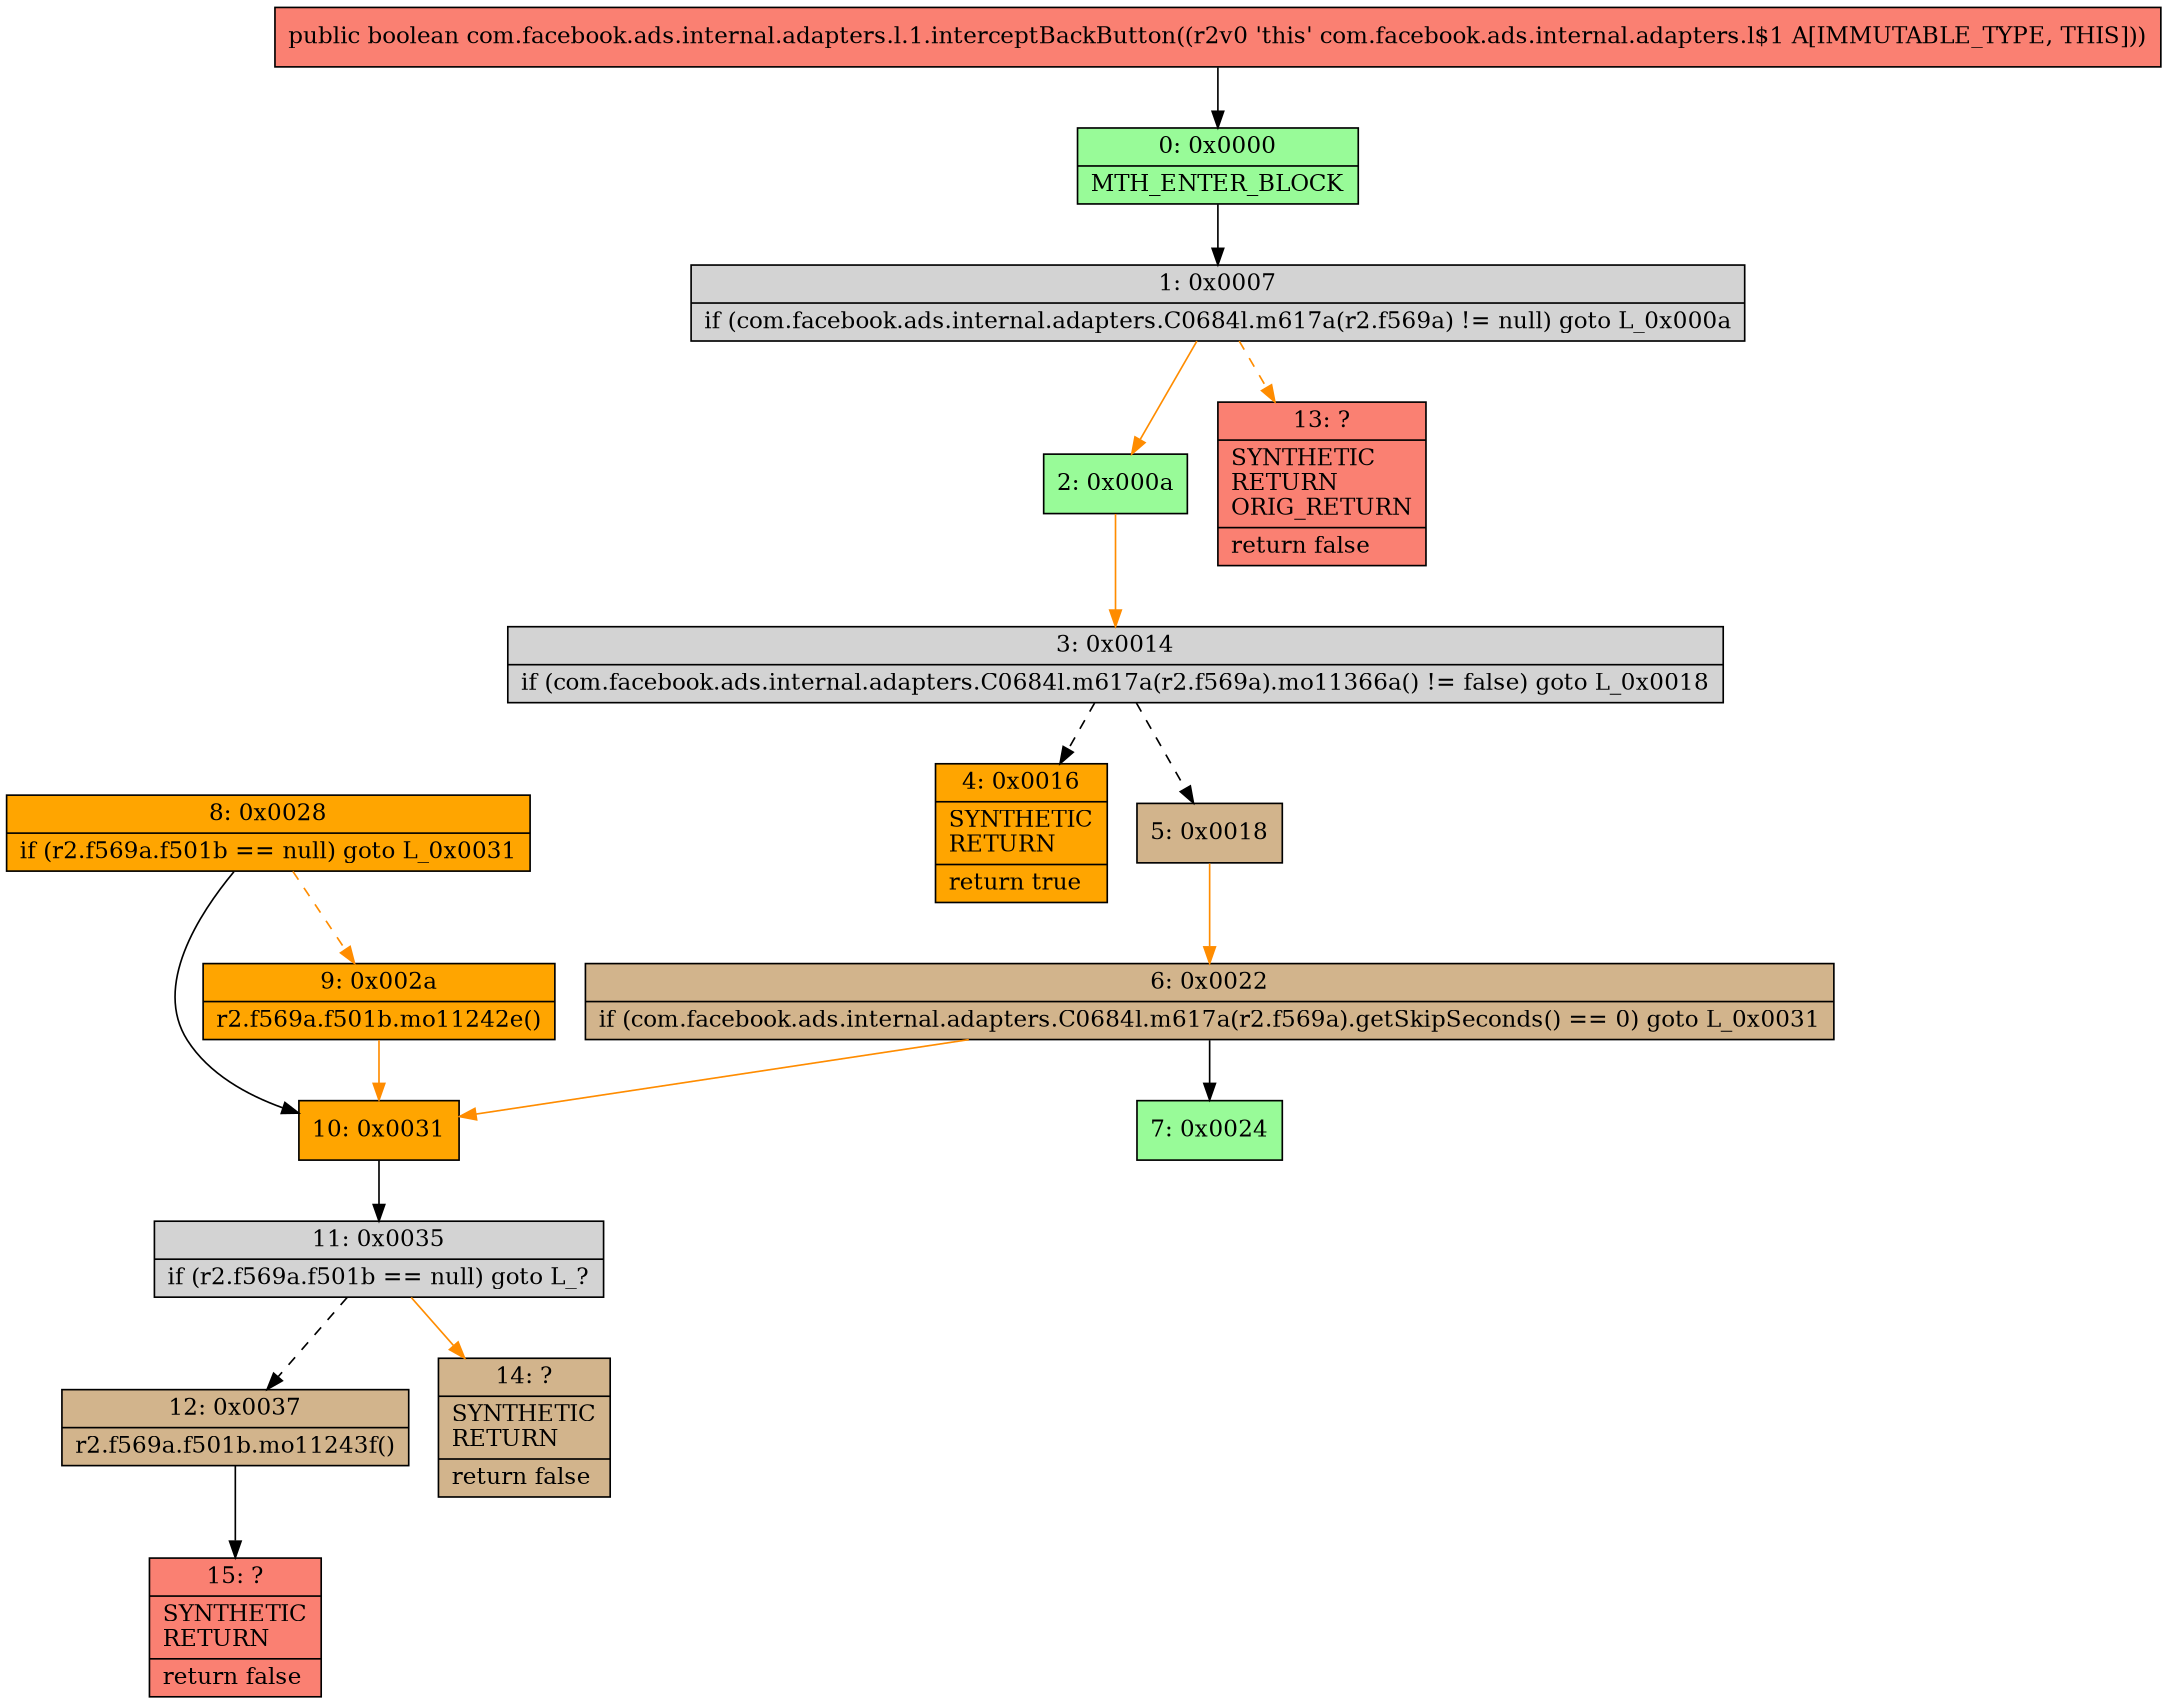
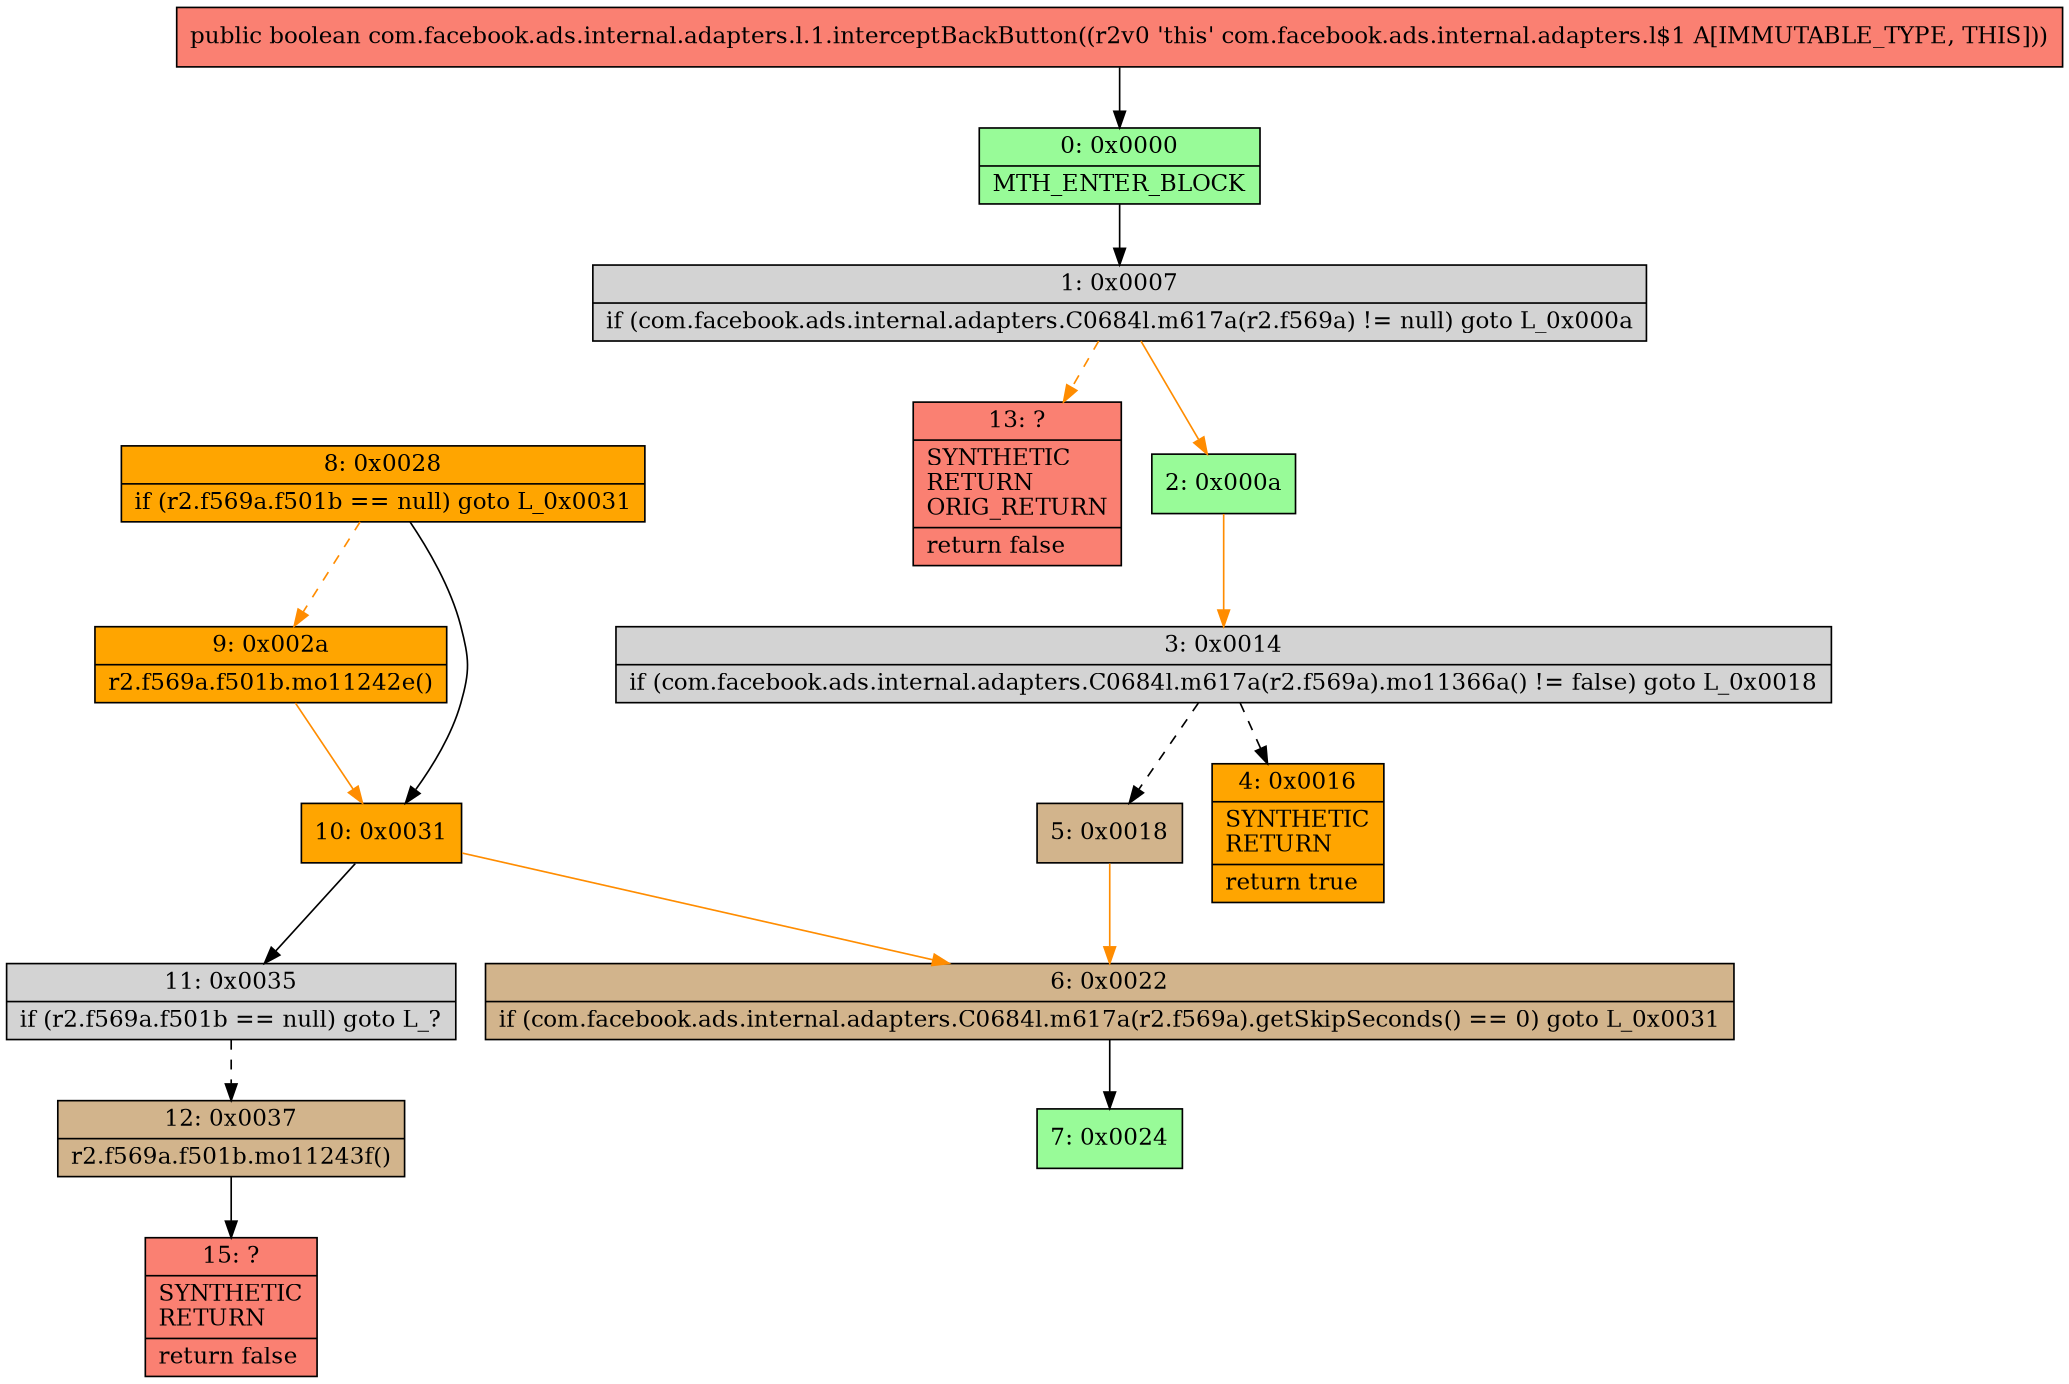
edge "6: 0x0022" -> "10: 0x0031": reversed
node "14: ?": removed
